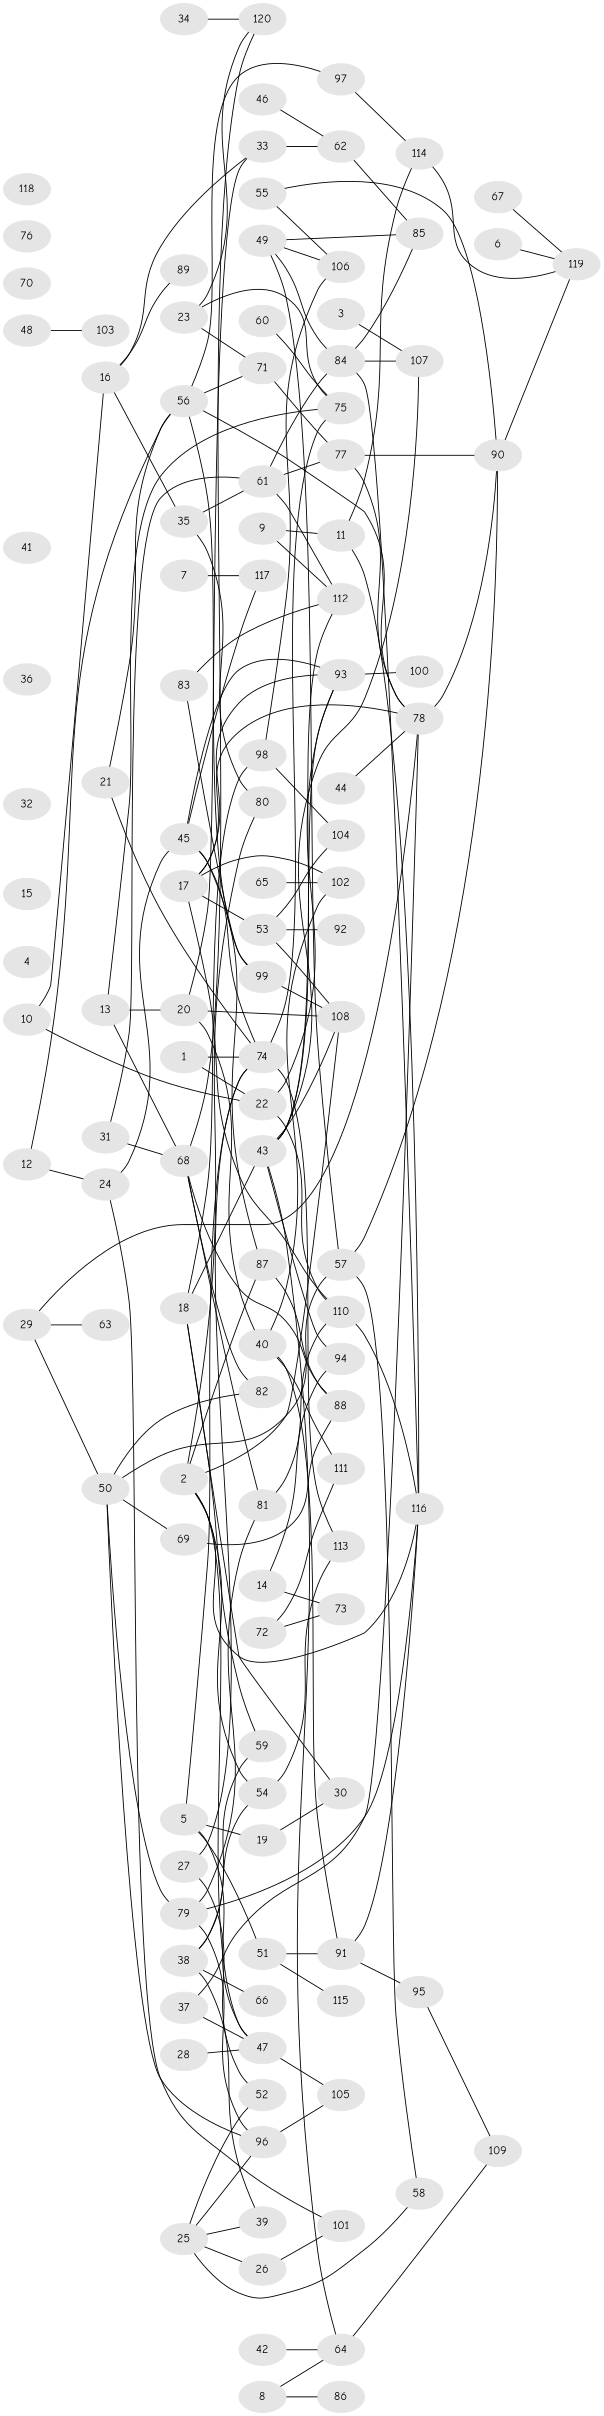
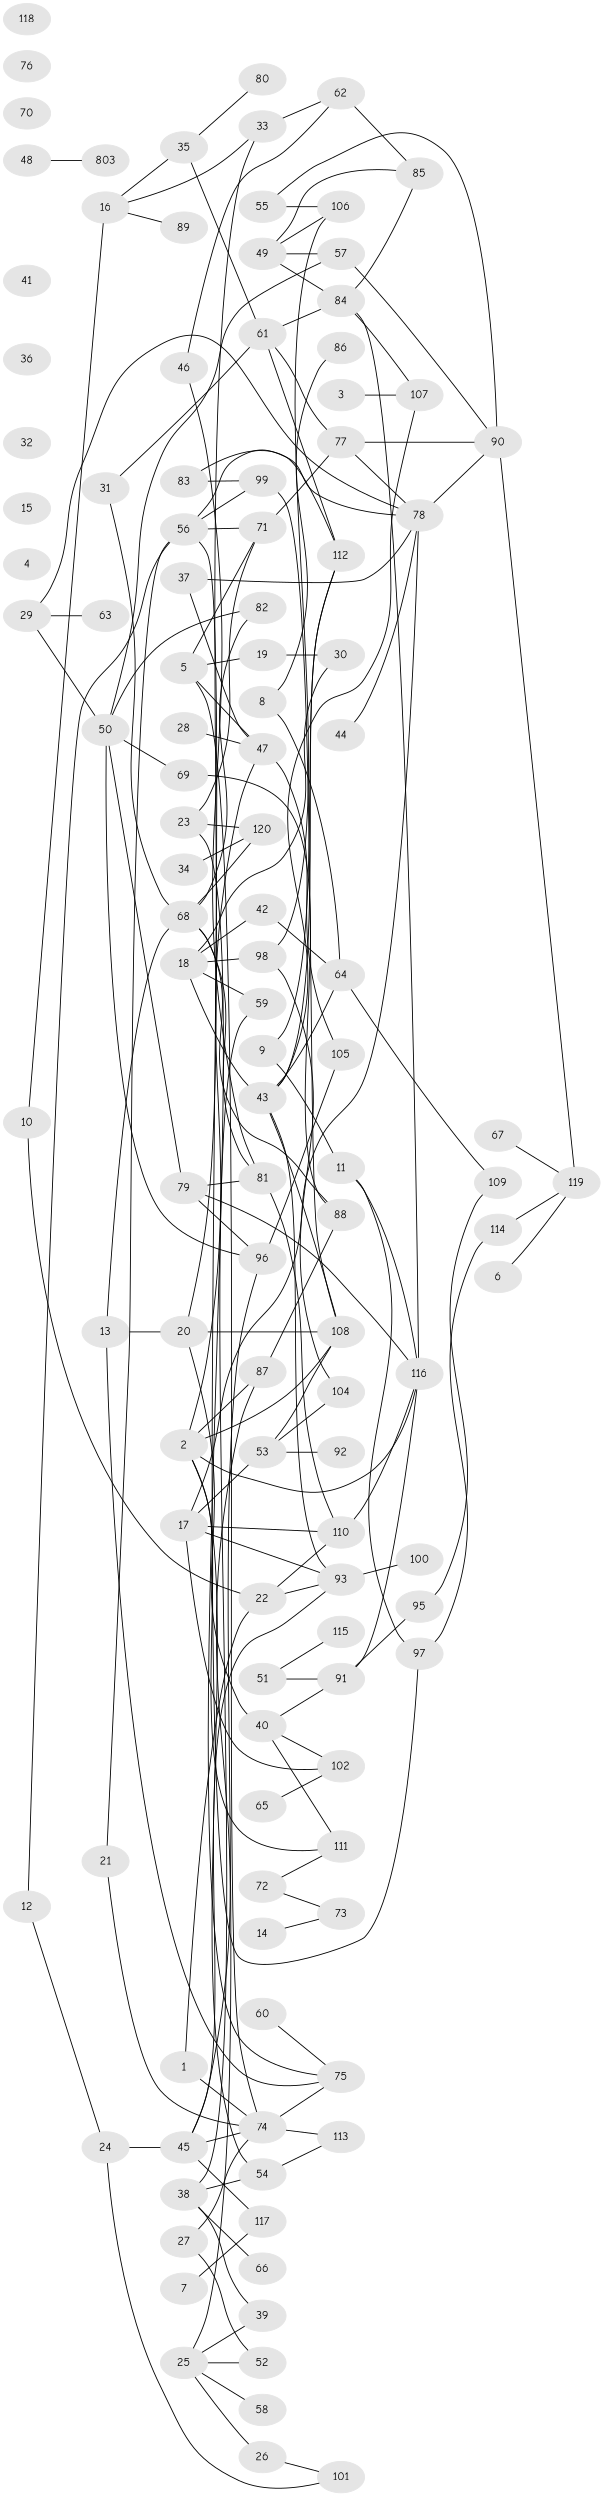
node "103": label "103" -> "803"
edge "114" -- "11": now "97" -- "11"
edge "46" -- "81": added
edge "42" -- "18": added
edge "80" -- "2": now "111" -- "2"
node "94": removed
edge "57" -- "58": removed
edge "5" -- "51": now "5" -- "71"
